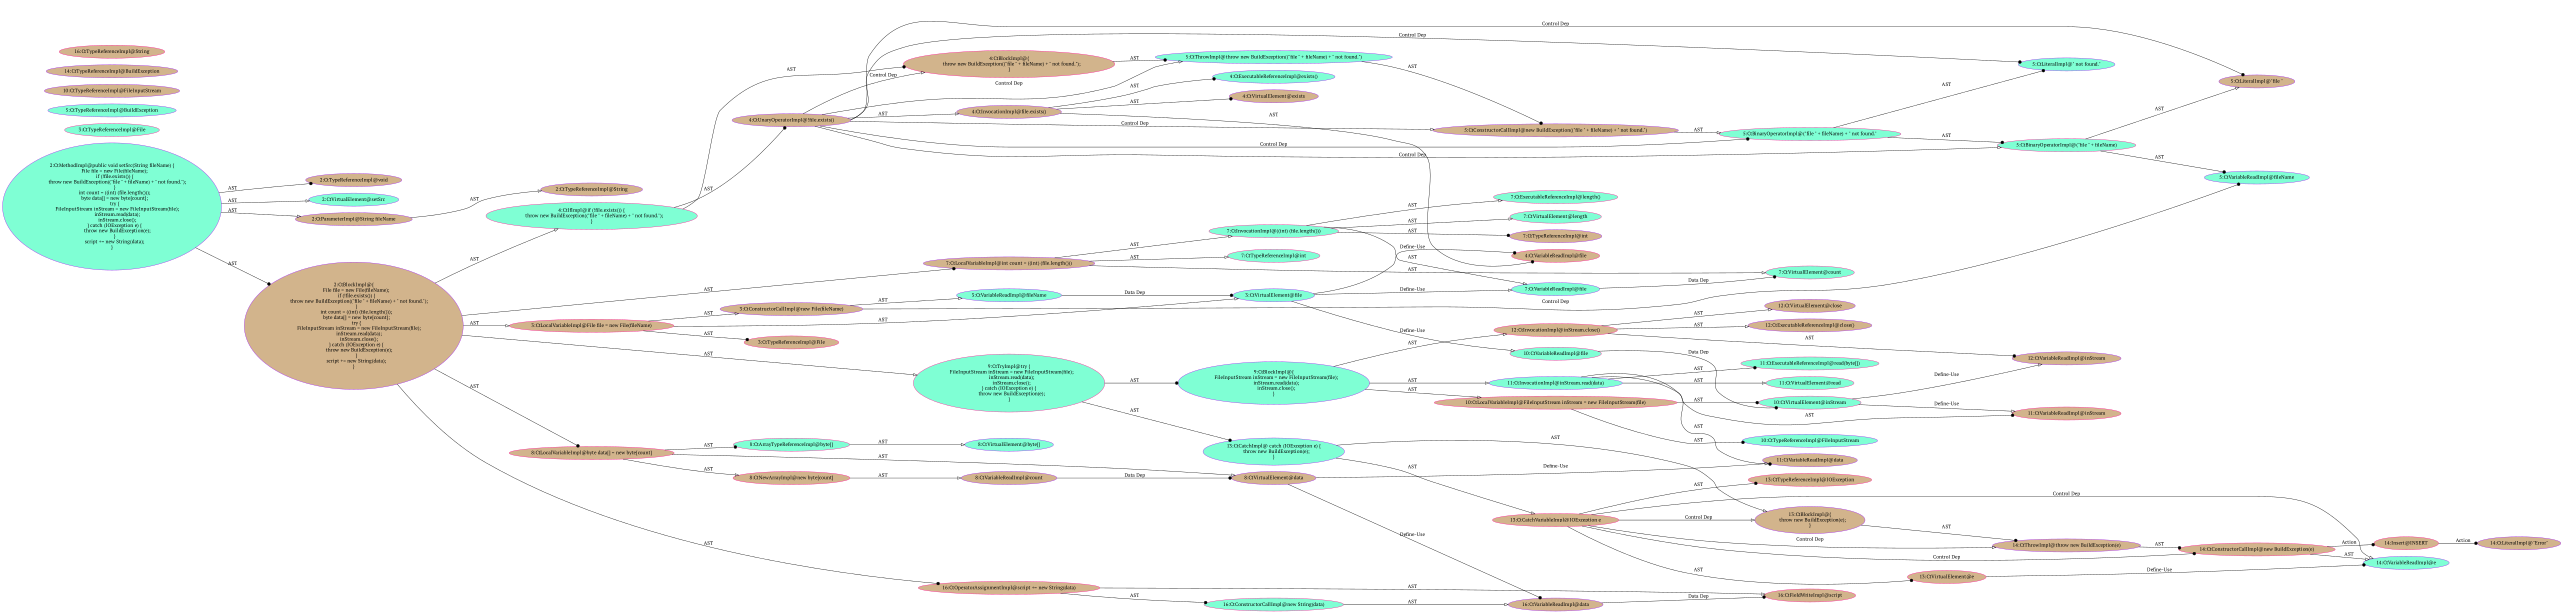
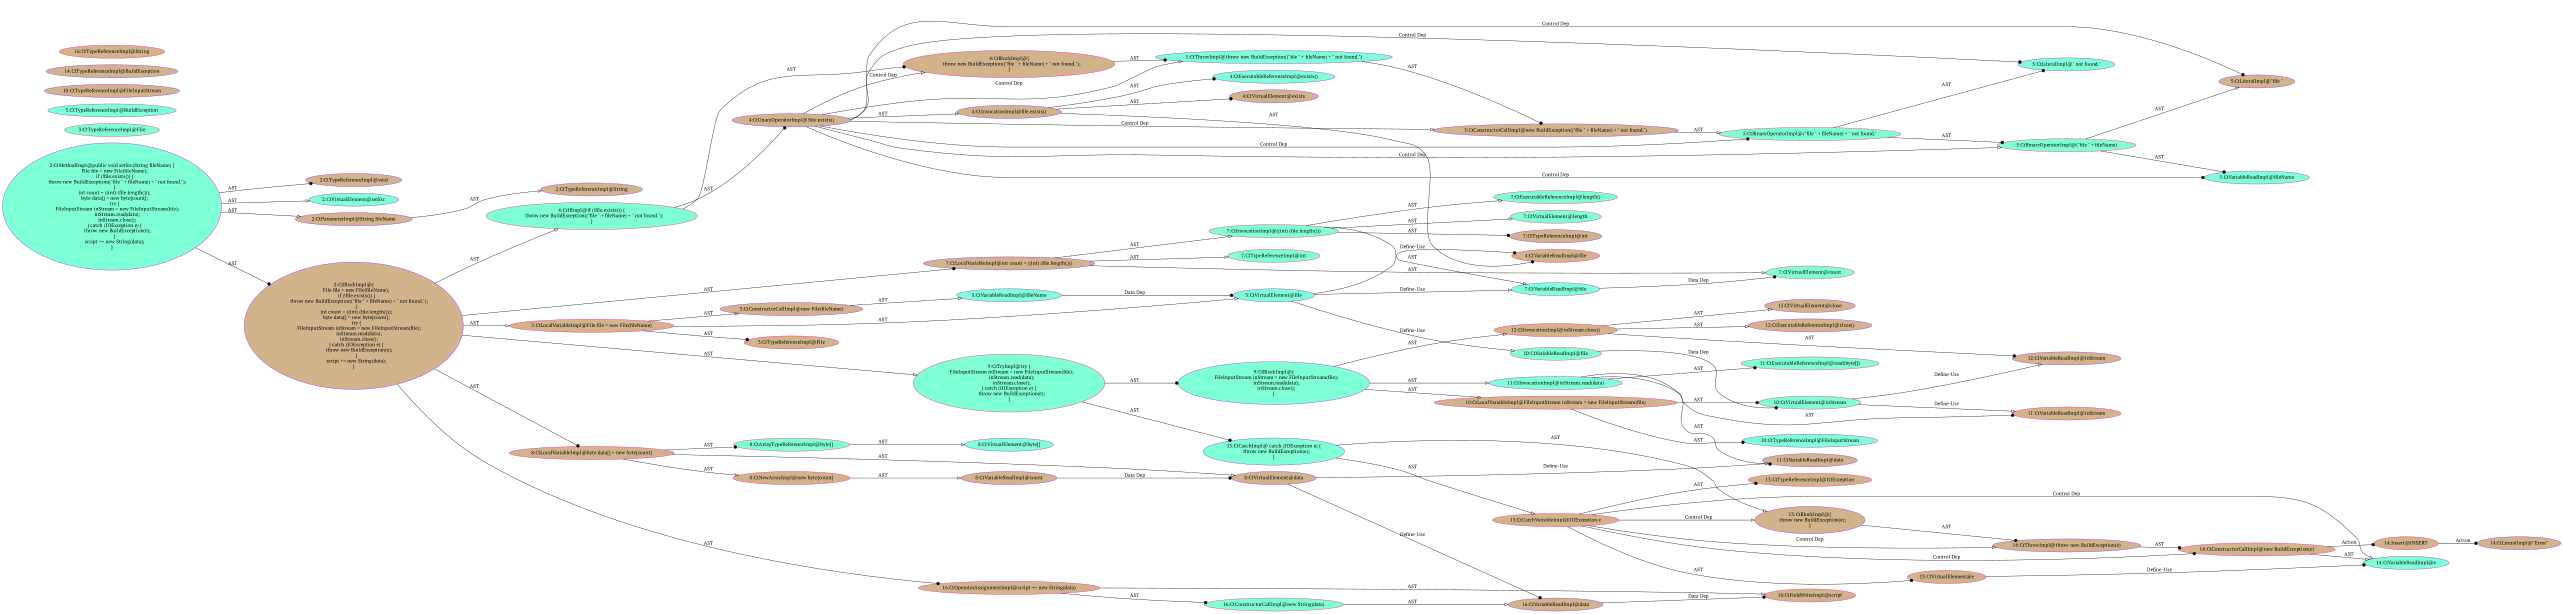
edge "3:CtConstructorCallImpl@new File(fileName)" -> "5:CtVariableReadImpl@fileName": now "4:CtUnaryOperatorImpl@!file.exists()" -> "5:CtVariableReadImpl@fileName"
node "11:CtVirtualElement@read": removed
